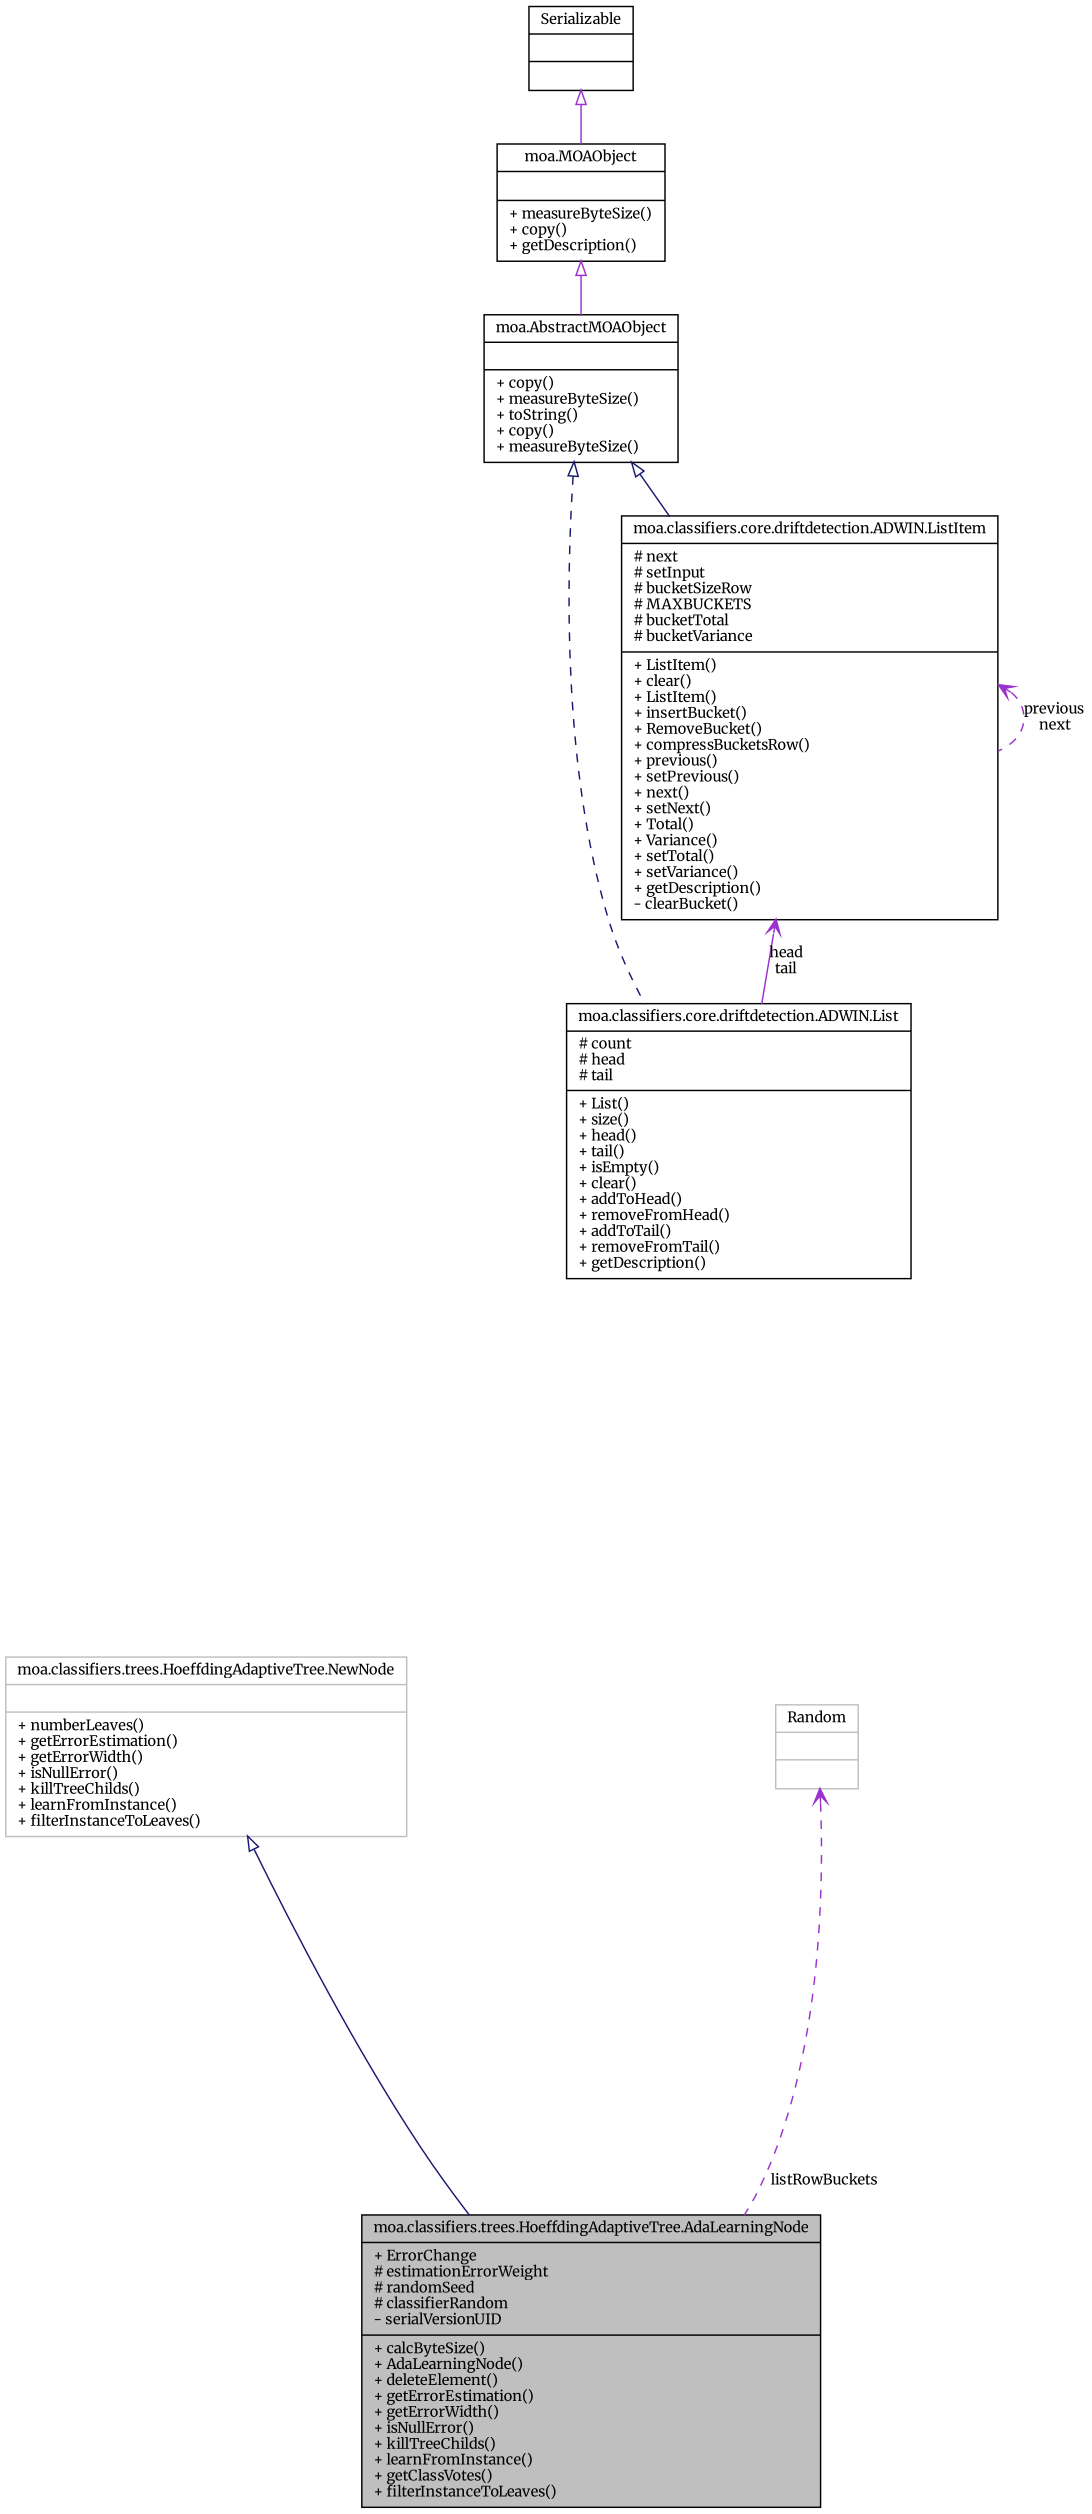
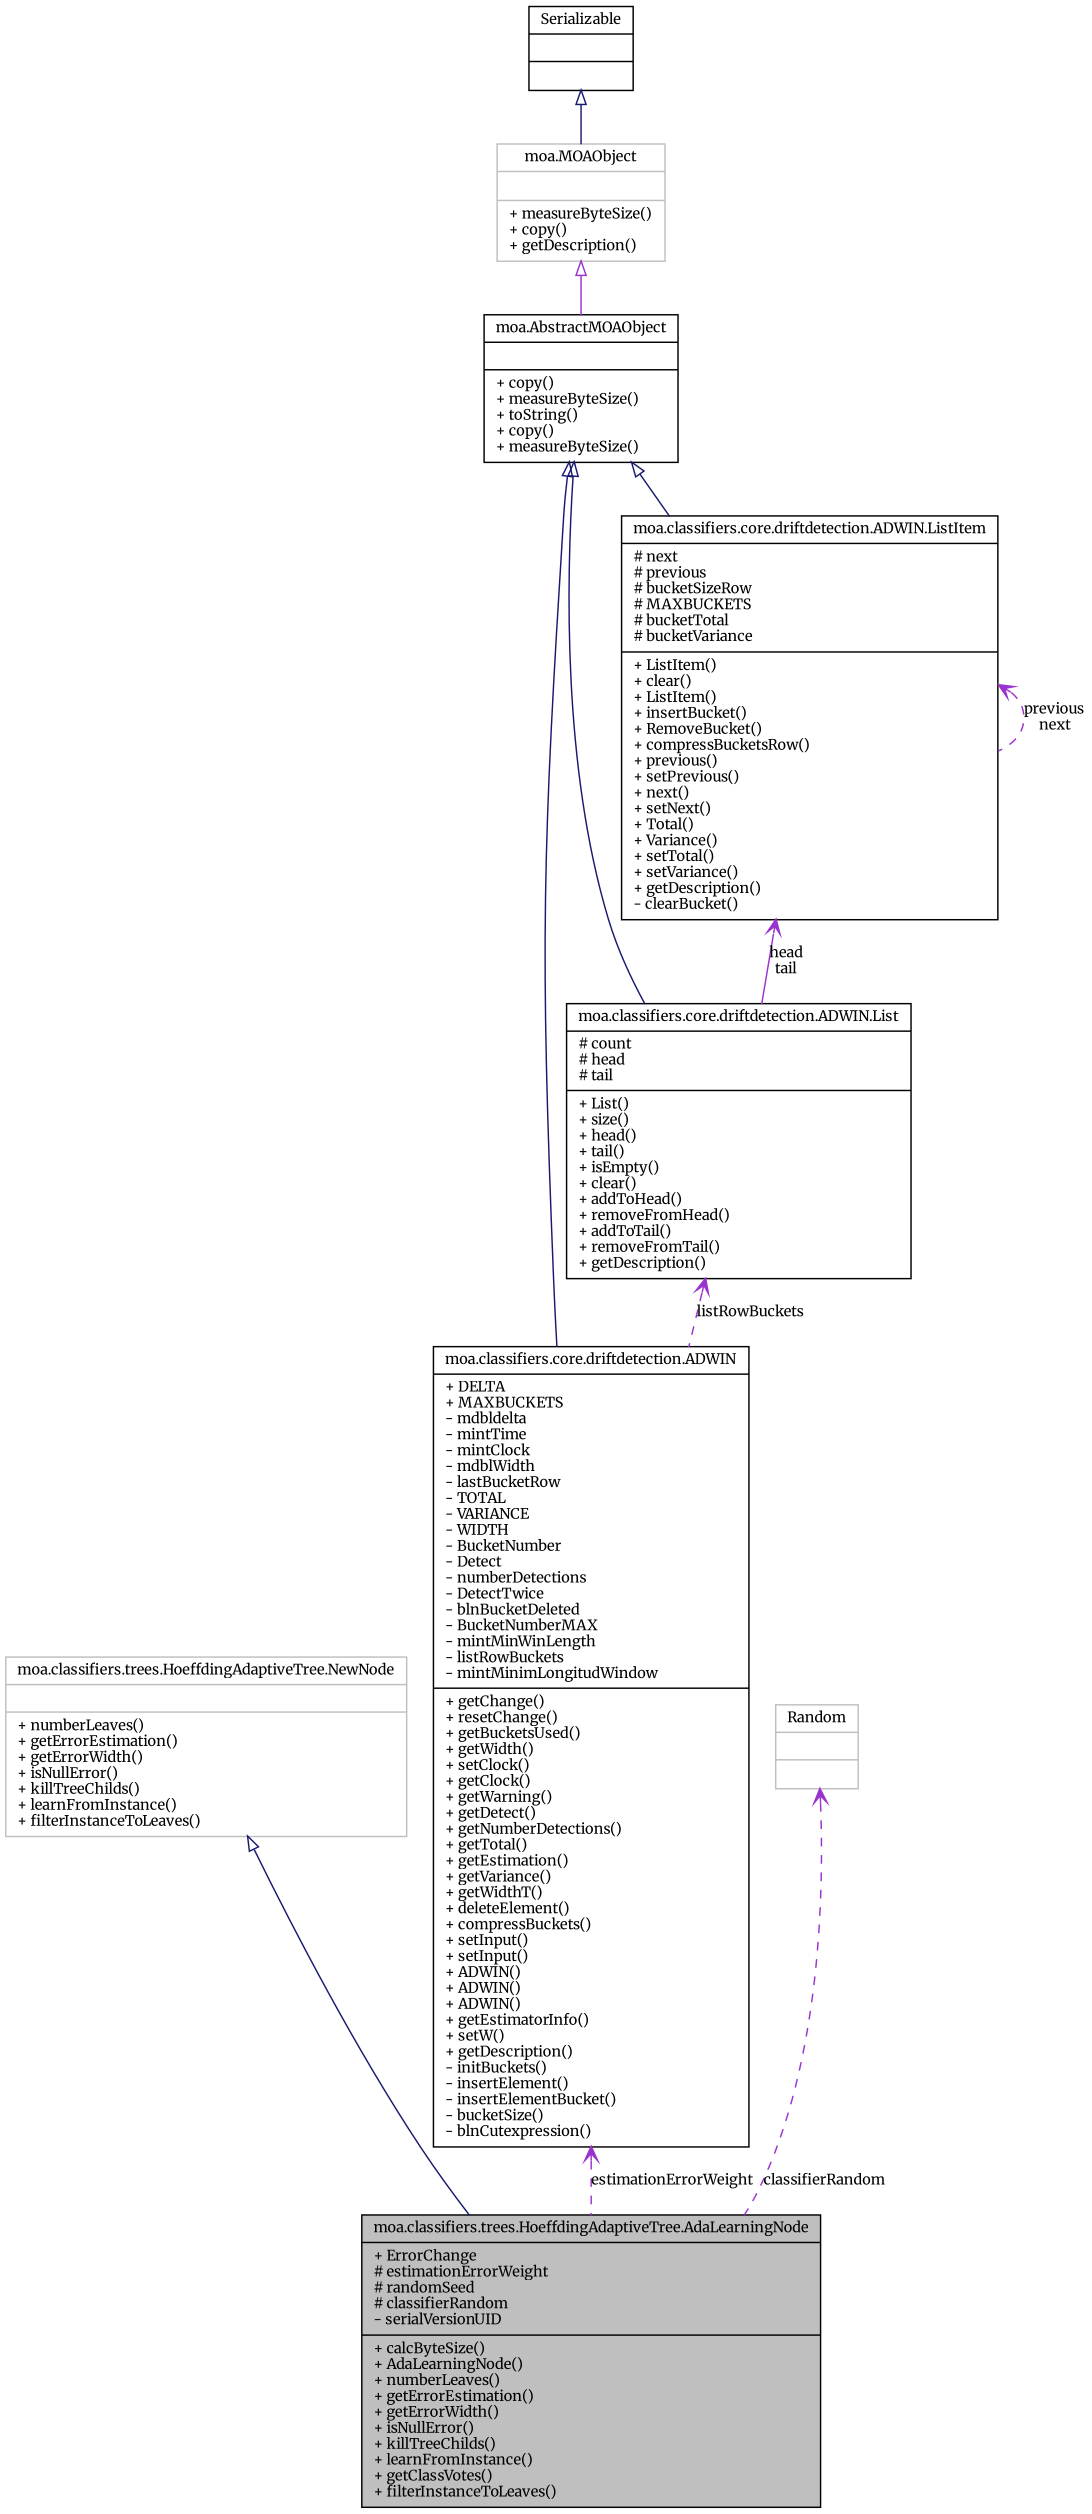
edge "moa.MOAObject" -> "Serializable": color darkorchid3 -> midnightblue
node "moa.MOAObject": color black -> grey75
node "moa.classifiers.core.driftdetection.ADWIN.ListItem": text "# setInput" -> "# previous"
edge "moa.classifiers.core.driftdetection.ADWIN.List" -> "moa.AbstractMOAObject": style dashed -> solid
node "moa.classifiers.core.driftdetection.ADWIN": added
edge "moa.classifiers.trees.HoeffdingAdaptiveTree.AdaLearningNode" -> "Random": label "listRowBuckets" -> "classifierRandom"
node "moa.classifiers.trees.HoeffdingAdaptiveTree.AdaLearningNode": text "+ deleteElement()" -> "+ numberLeaves()"
